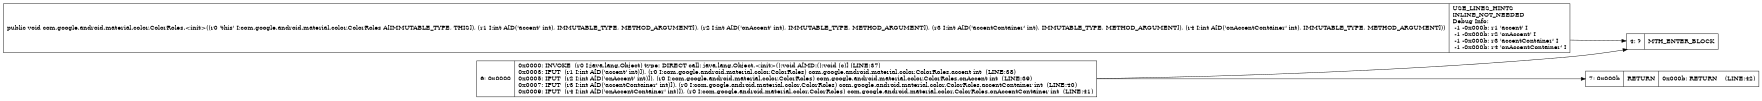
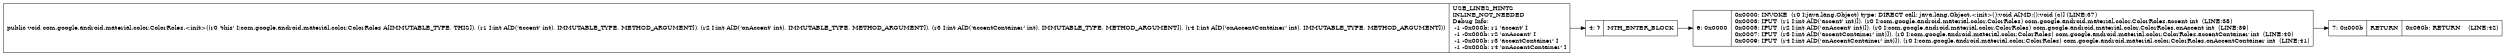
edge "6: 0x0000" -> "4: ?": reversed
node "7: 0x000b": text "0x000b: RETURN    (LINE:42)" -> "0x060b: RETURN    (LINE:42)"
